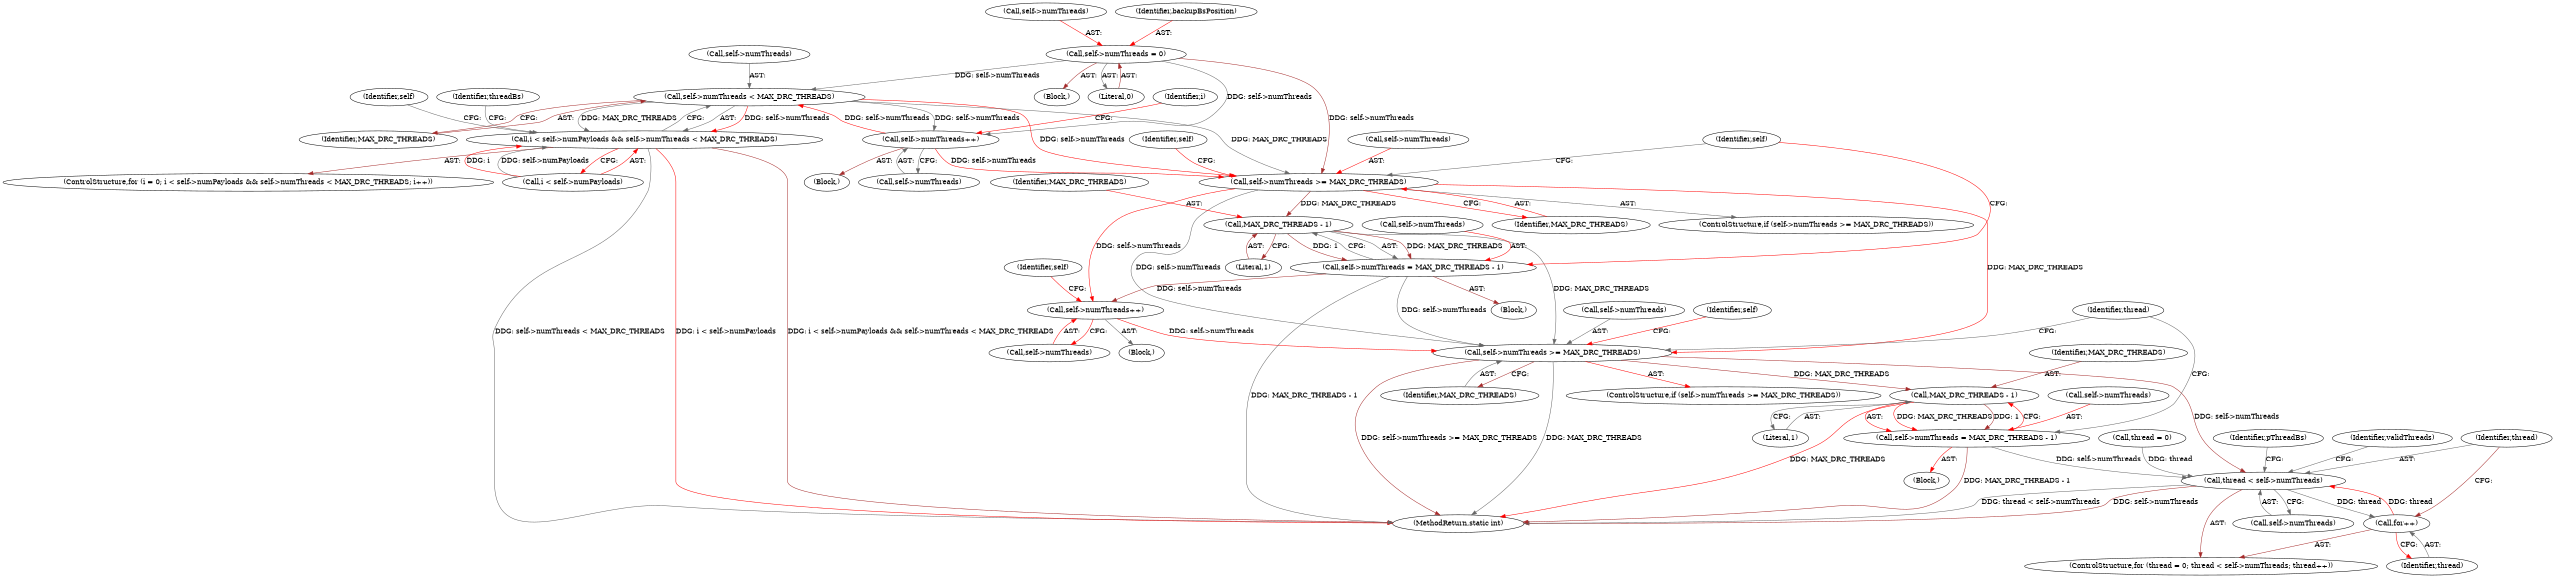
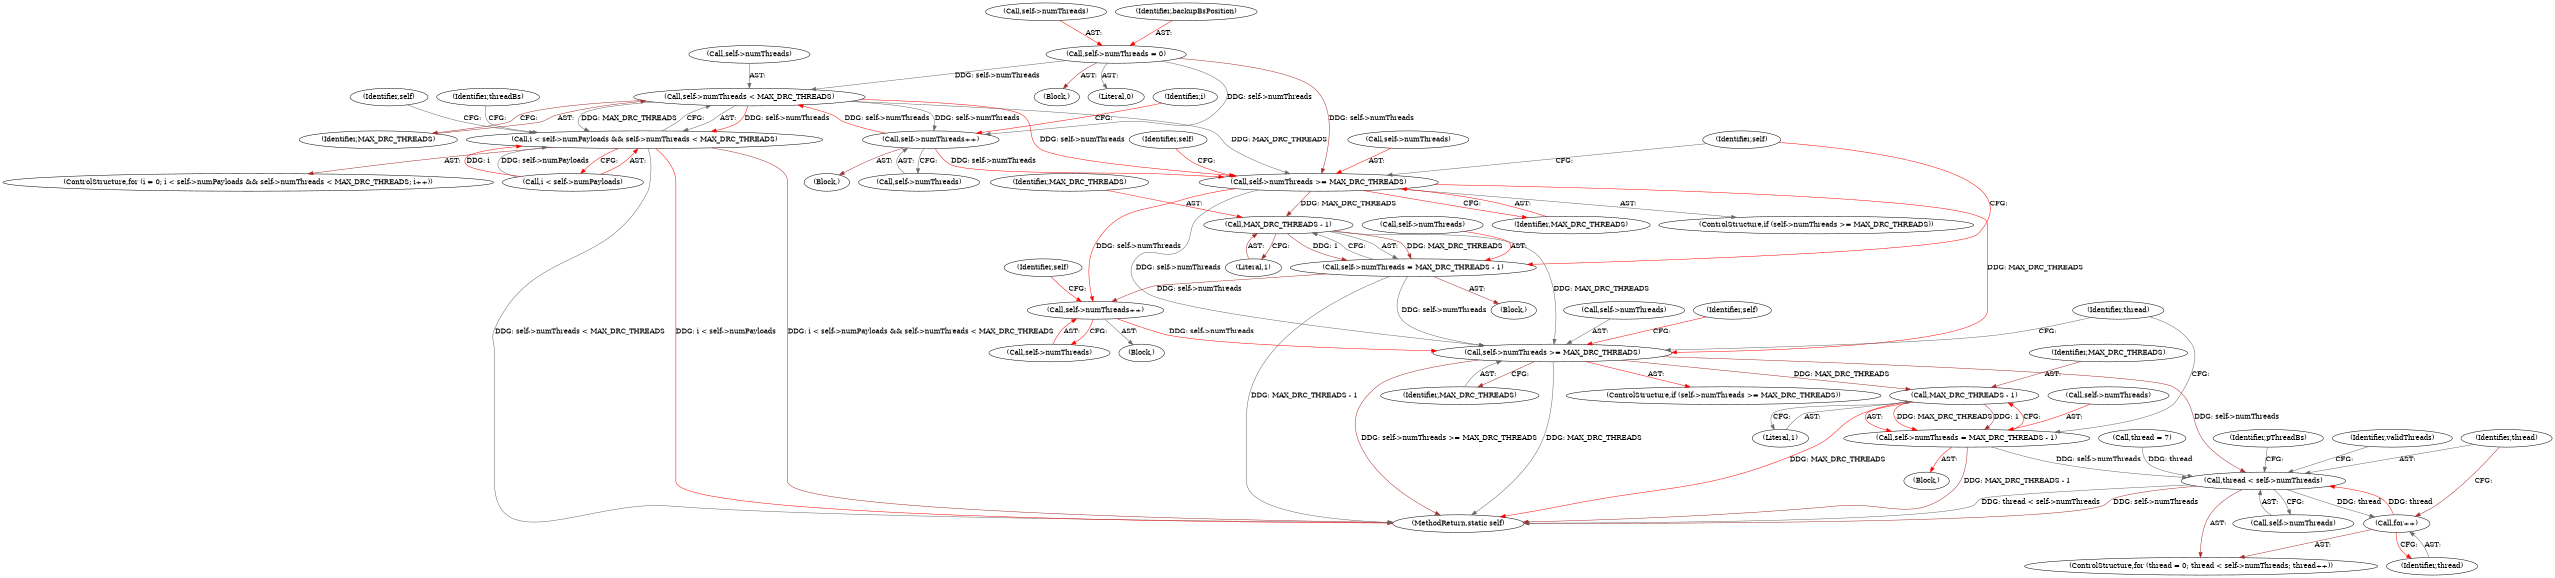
edge "(Literal,0)" -> "(Call,self->numThreads = 0)": removed, label "AST:"
node "(Call,thread = 0)": label "(Call,thread = 0)" -> "(Call,thread = 7)"
node "(MethodReturn,static int)": label "(MethodReturn,static int)" -> "(MethodReturn,static self)"
